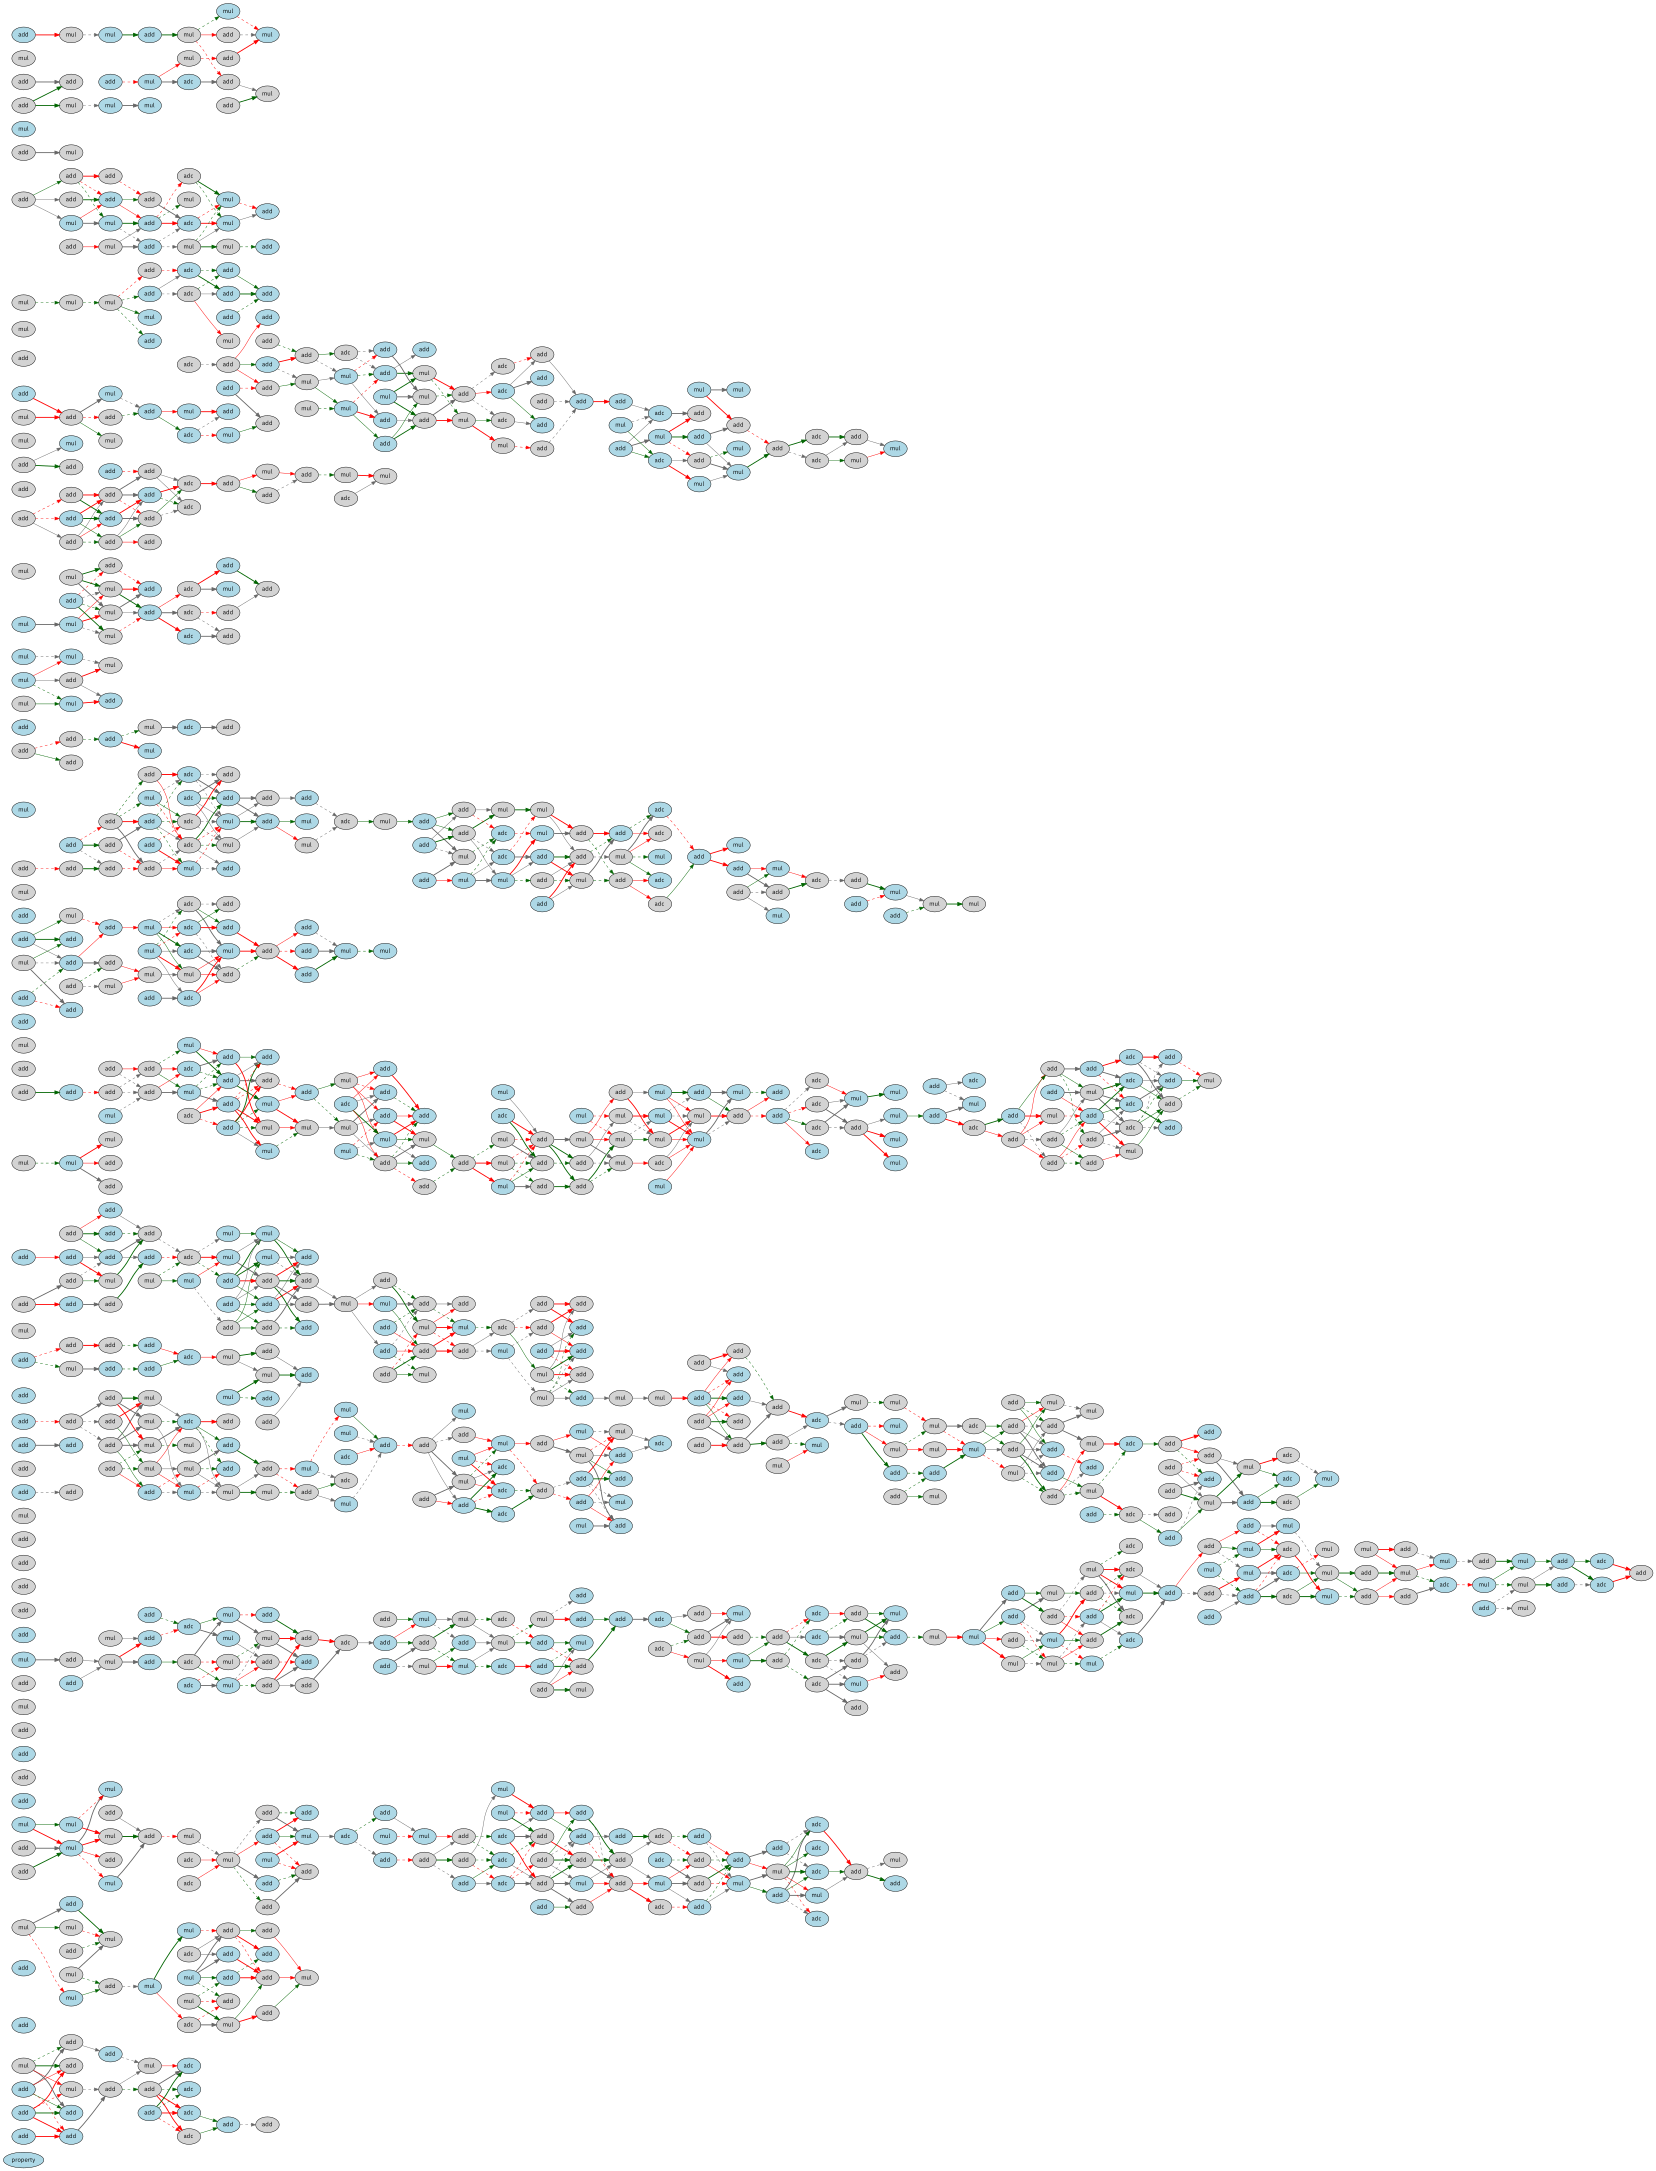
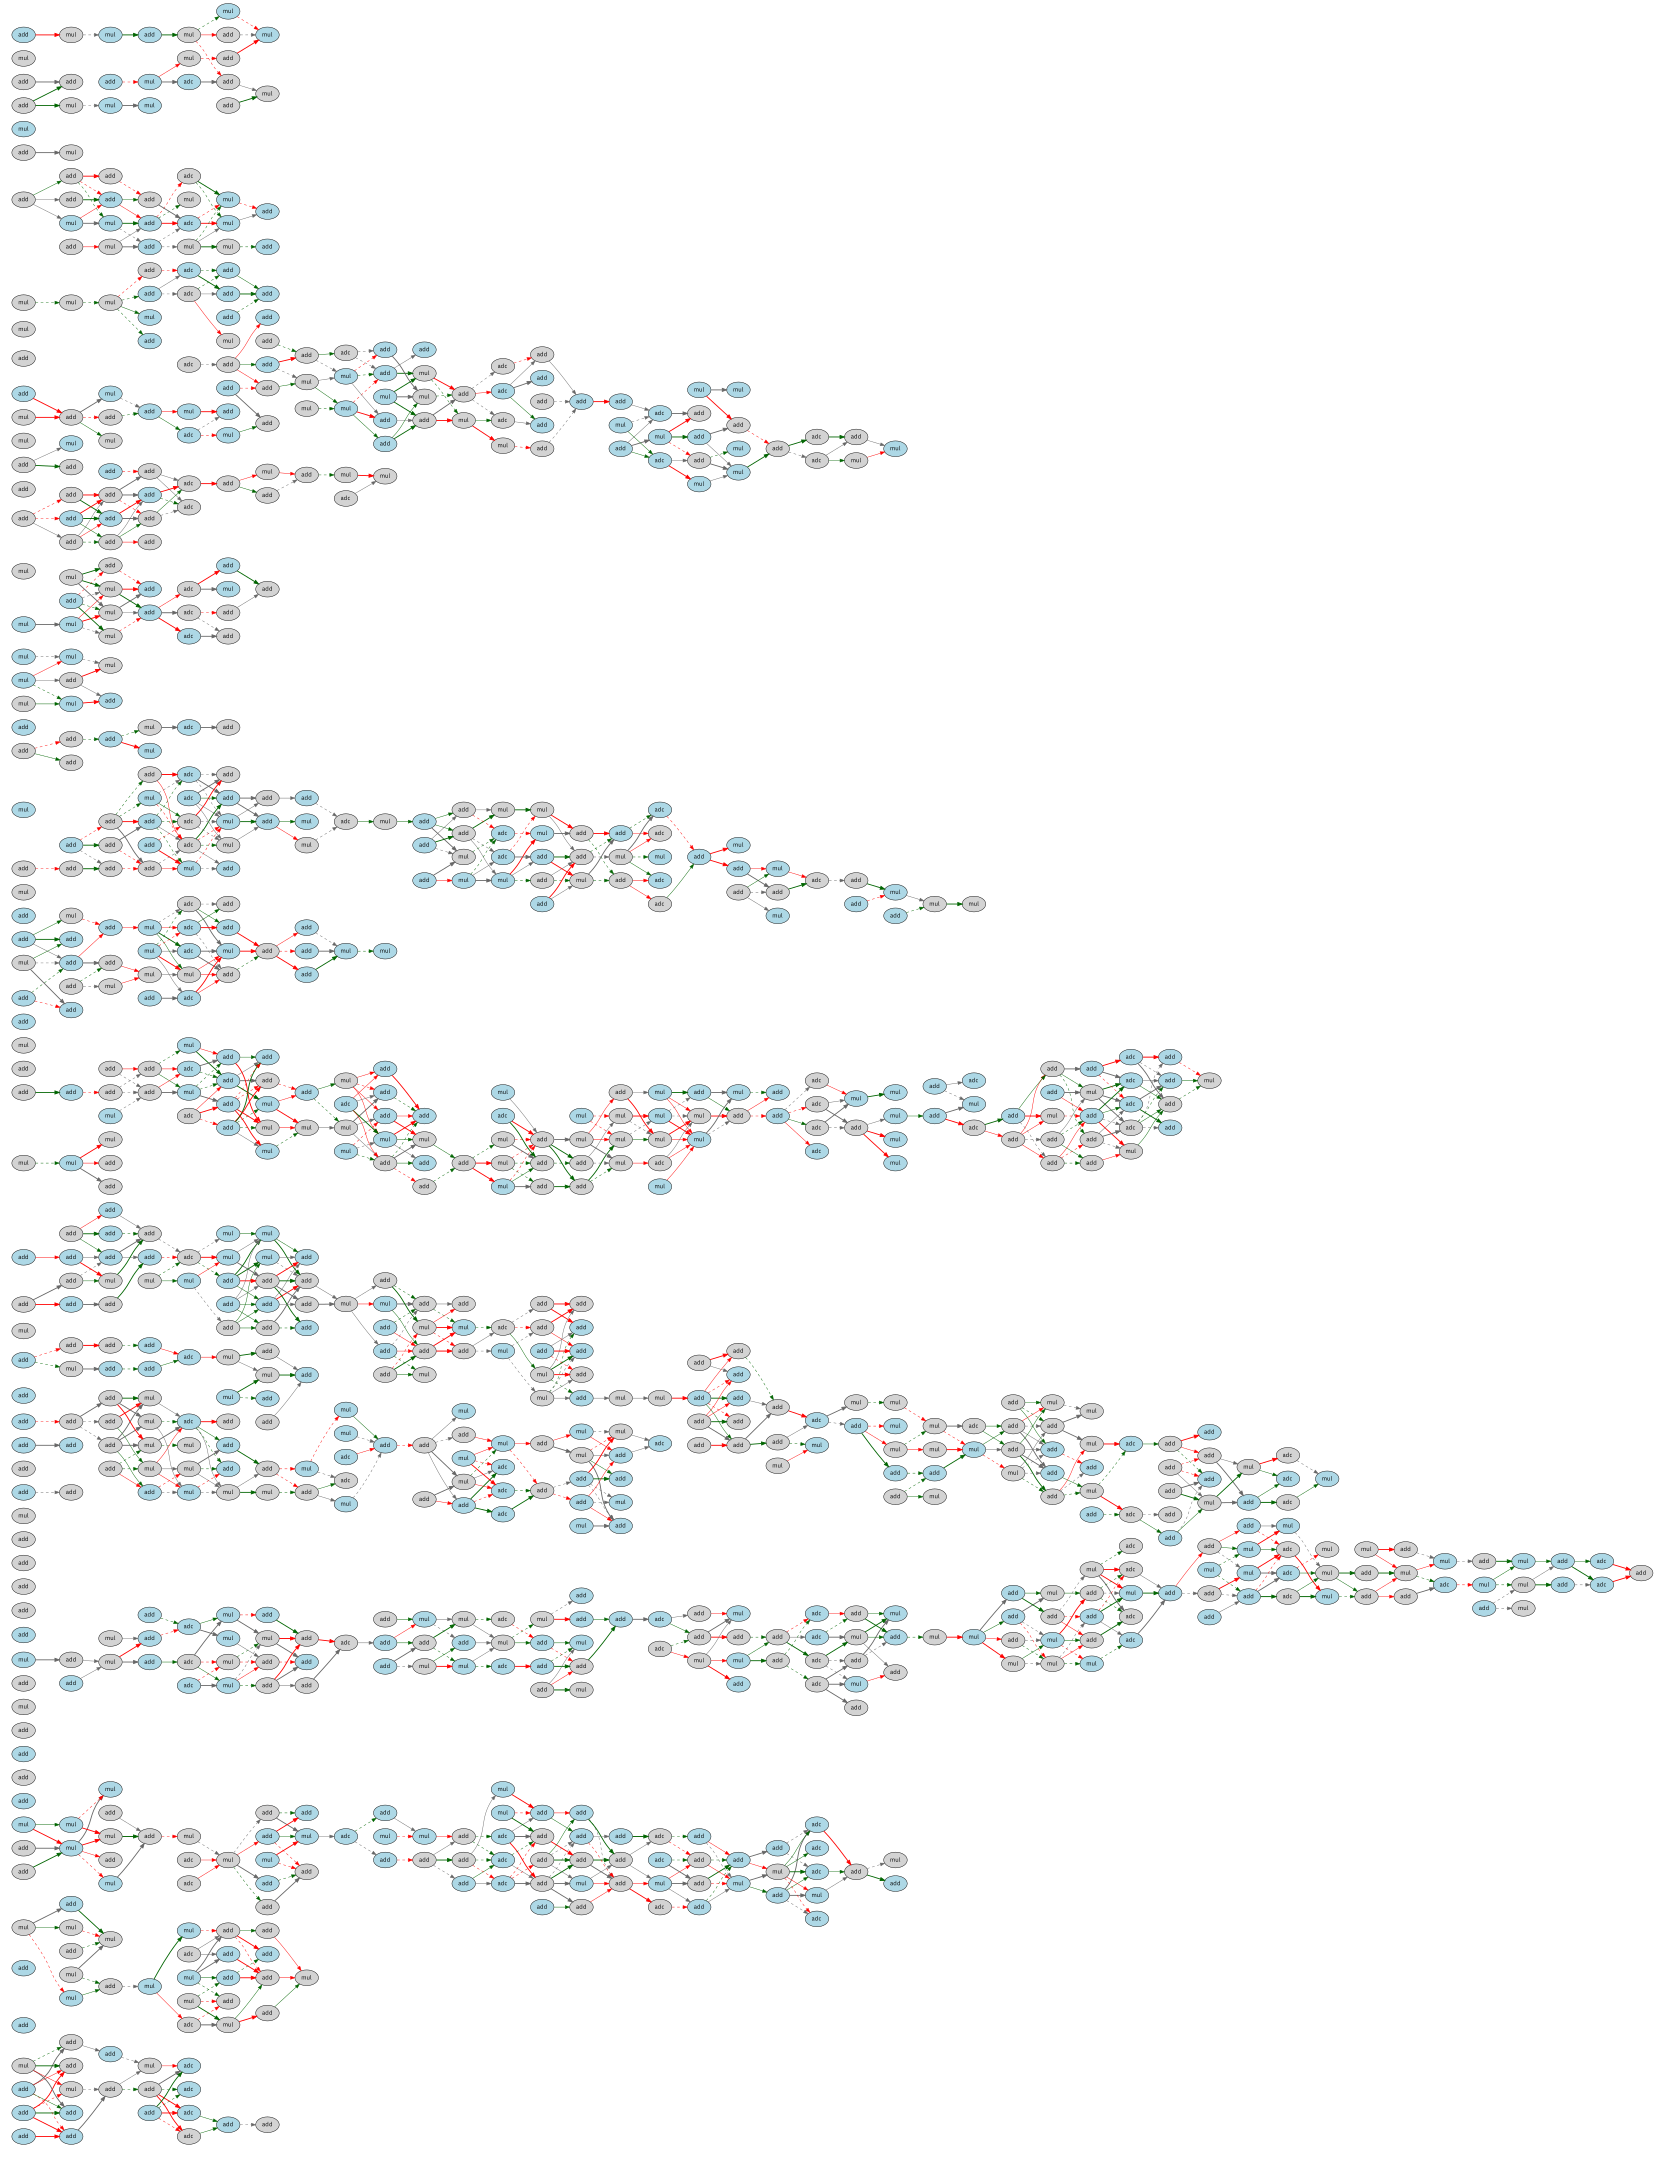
node "property": removed
